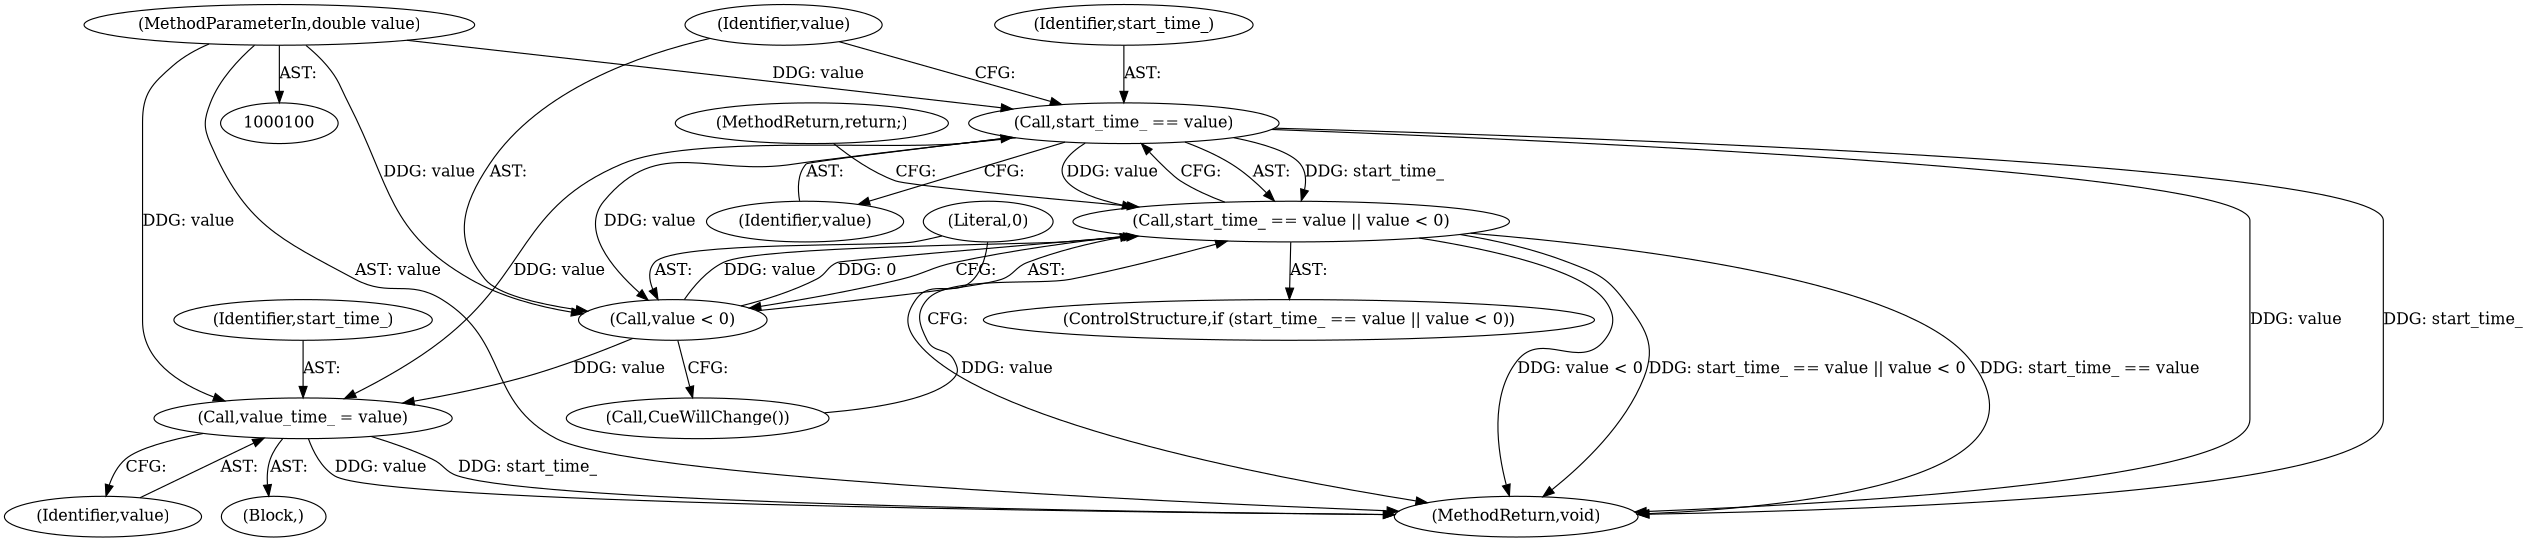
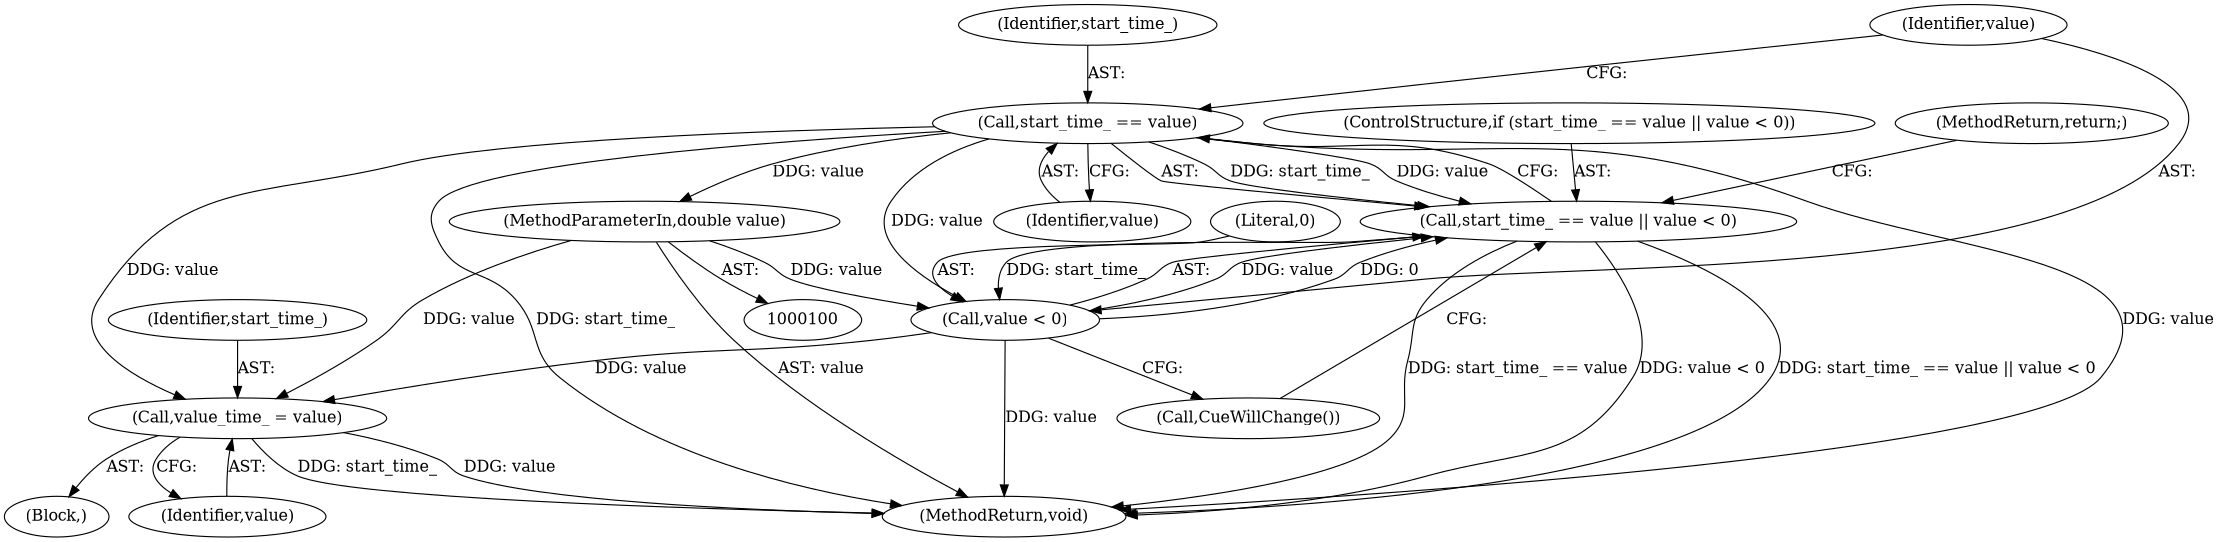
edge "(MethodParameterIn,double value)" -> "(Call,start_time_ == value)": reversed
edge "(Call,start_time_ == value || value < 0)" -> "(ControlStructure,if (start_time_ == value || value < 0))": reversed
edge "(Call,start_time_ == value || value < 0)" -> "(Call,value < 0)": label "CFG: " -> "DDG: start_time_"
edge "(Literal,0)" -> "(MethodReturn,void)": now "(Call,value < 0)" -> "(MethodReturn,void)"
